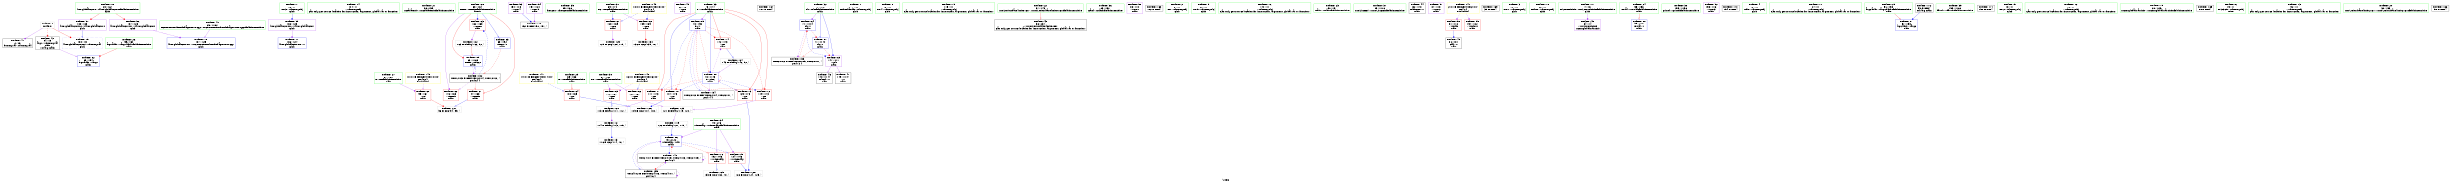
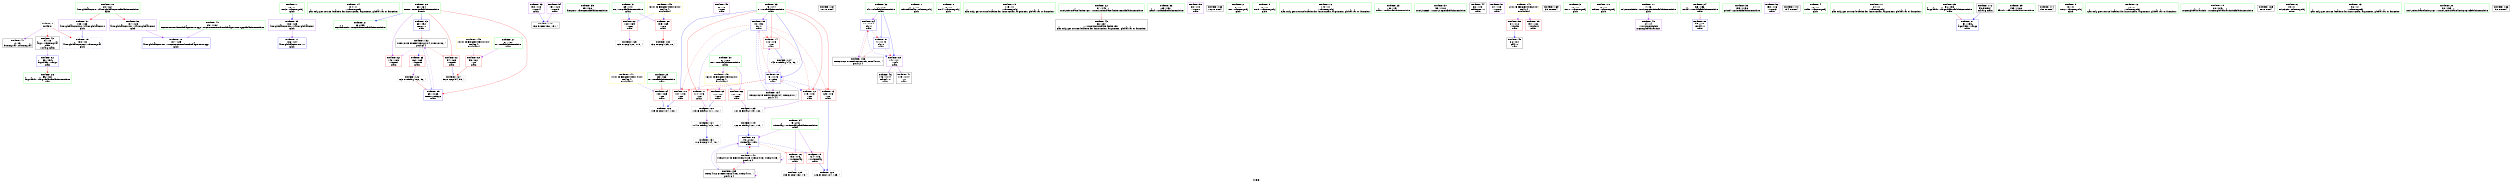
edge "NodeID: 28" -> "NodeID: 63": now "NodeID: 28" -> "NodeID: 21"
edge "NodeID: 26" -> "NodeID: 82": reversed
node "NodeID: 133": text "MR_20V_2 = PHI(MR_20V_5, MR_20V_1, )" -> "MR_20V_2 = PHI(MR_20V_5, MR_40V_1, )"
edge "NodeID: 88" -> "NodeID: 70": color blue -> red
edge "NodeID: 30" -> "NodeID: 65": now "NodeID: 30" -> "NodeID: 148"
